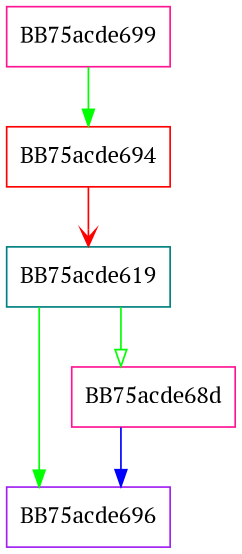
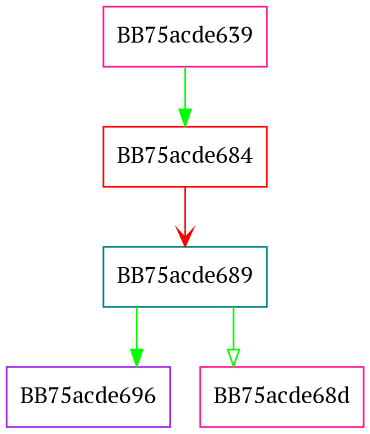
node "BB75acde699": label "BB75acde699" -> "BB75acde639"
node "BB75acde694": label "BB75acde694" -> "BB75acde684"
node "BB75acde619": label "BB75acde619" -> "BB75acde689"
edge "BB75acde68d" -> "BB75acde696": removed
